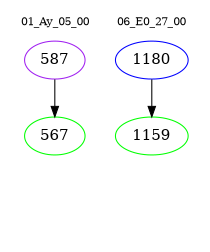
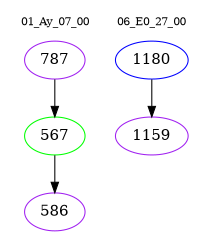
cluster "01_Ay_05_00": label "01_Ay_05_00" -> "01_Ay_07_00"
node "587": label "587" -> "787"
node "1159": color green -> purple
node "586": added
